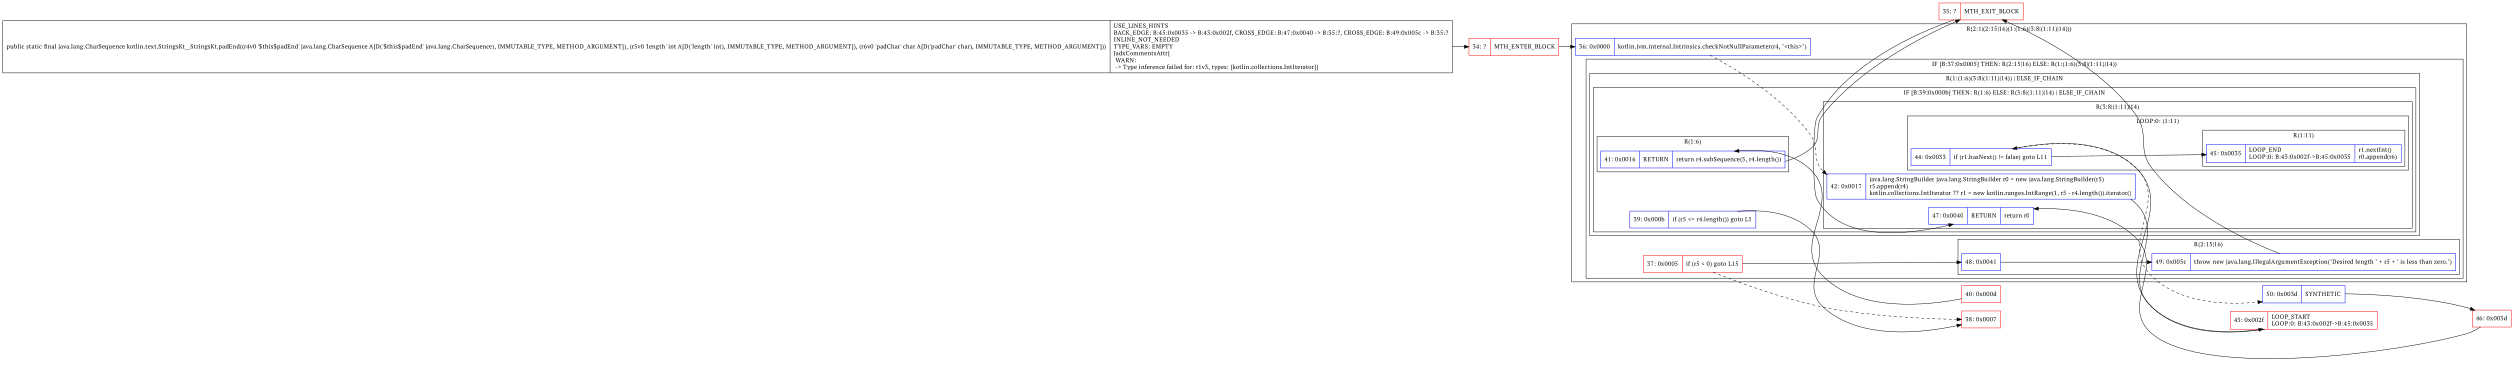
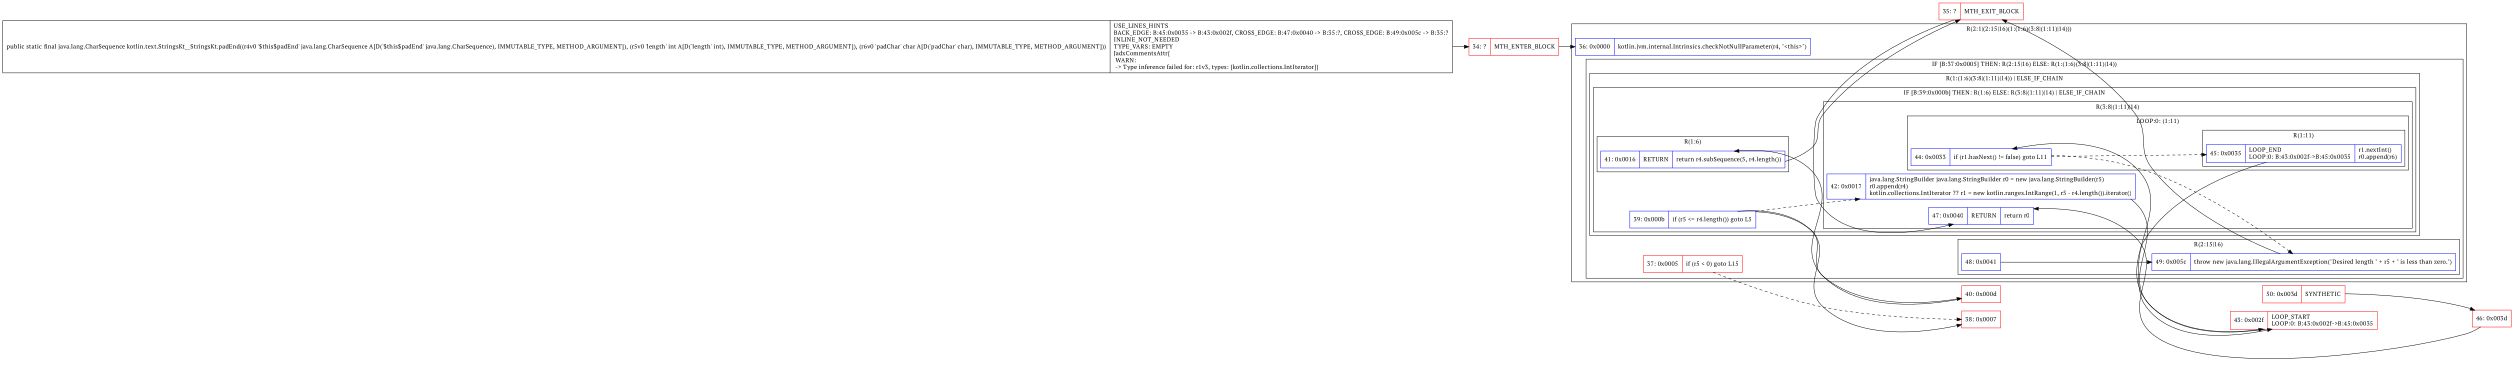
edge "36: 0x0000" -> "42: 0x0017": now "39: 0x000b" -> "42: 0x0017"
edge "44: 0x0033" -> "45: 0x0035": style solid -> dashed
node "42: 0x0017": text "r5.append(r4)" -> "r0.append(r4)"
edge "44: 0x0033" -> "50: 0x003d": now "44: 0x0033" -> "49: 0x005c"
edge "37: 0x0005" -> "48: 0x0041": removed
edge "39: 0x000b" -> "40: 0x000d": added
node "50: 0x003d": color blue -> red
edge "45: 0x0035" -> "43: 0x002f": added
